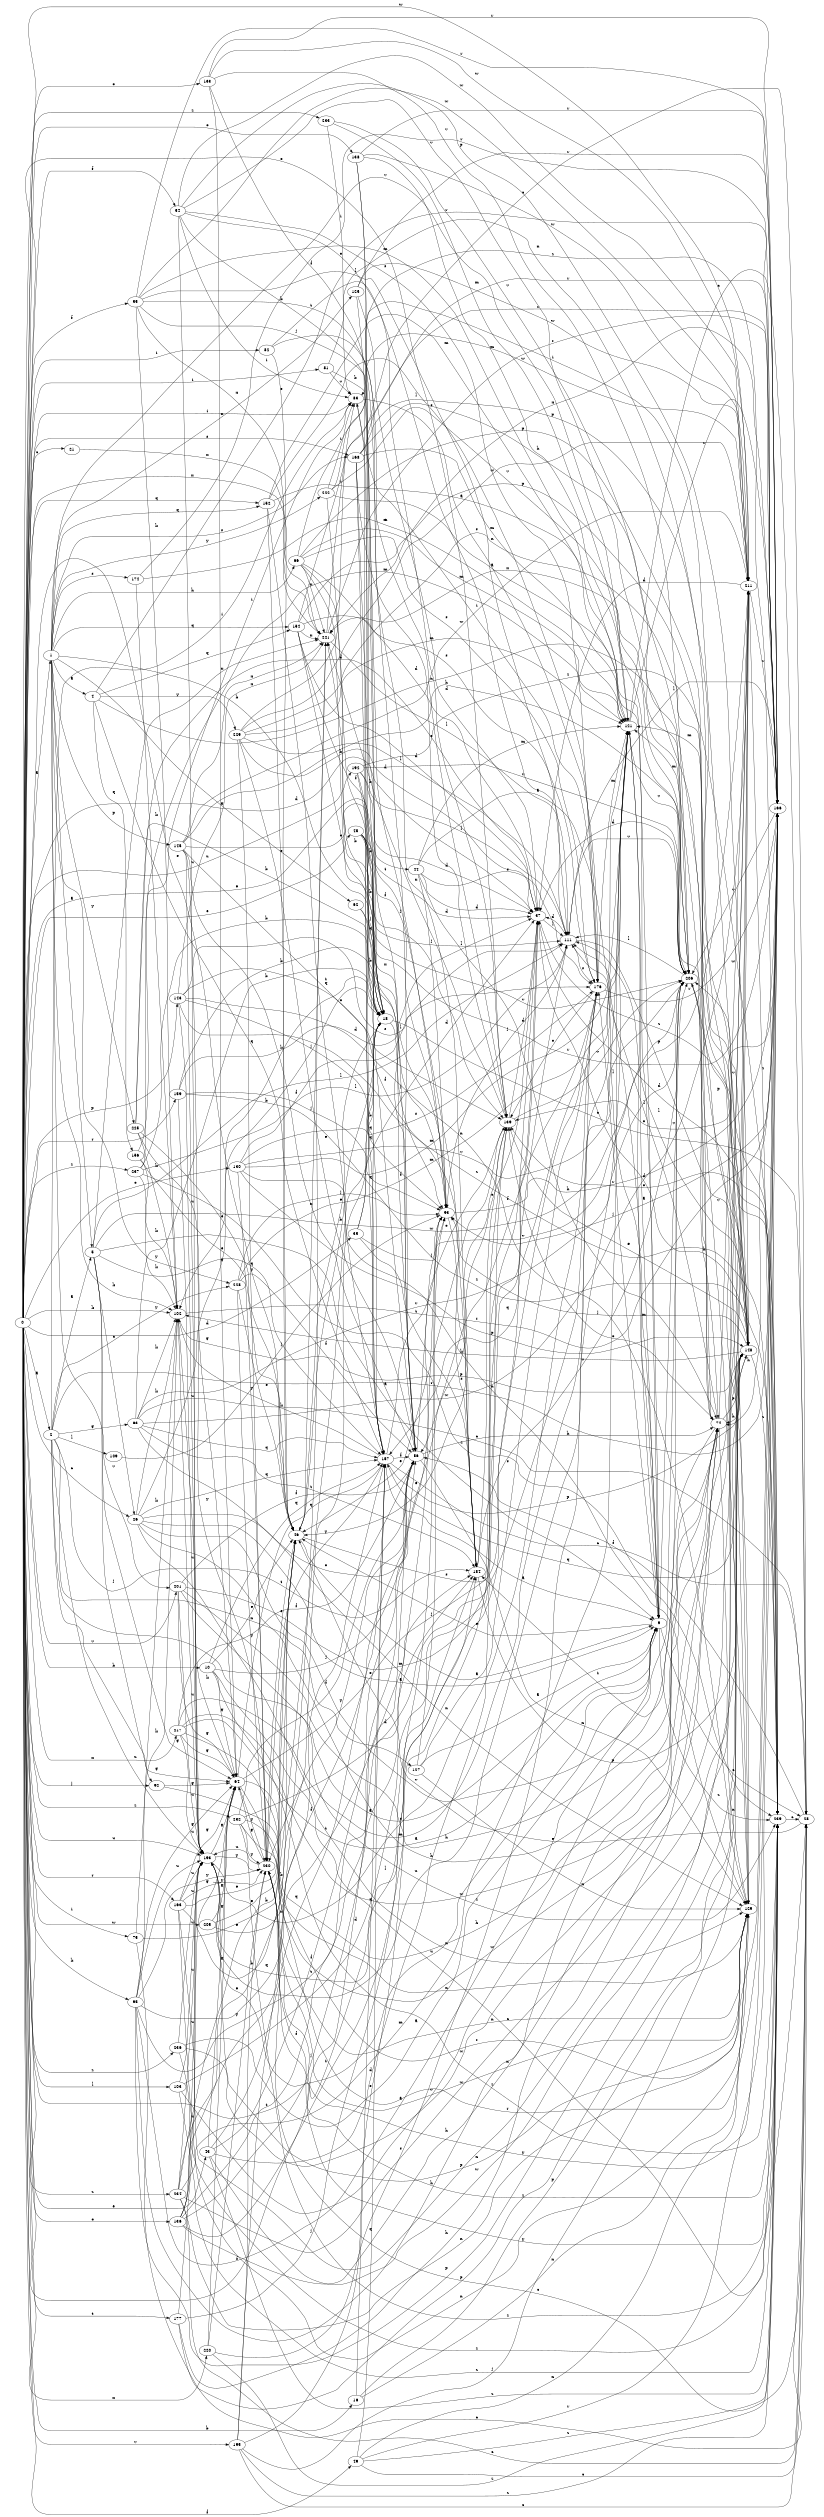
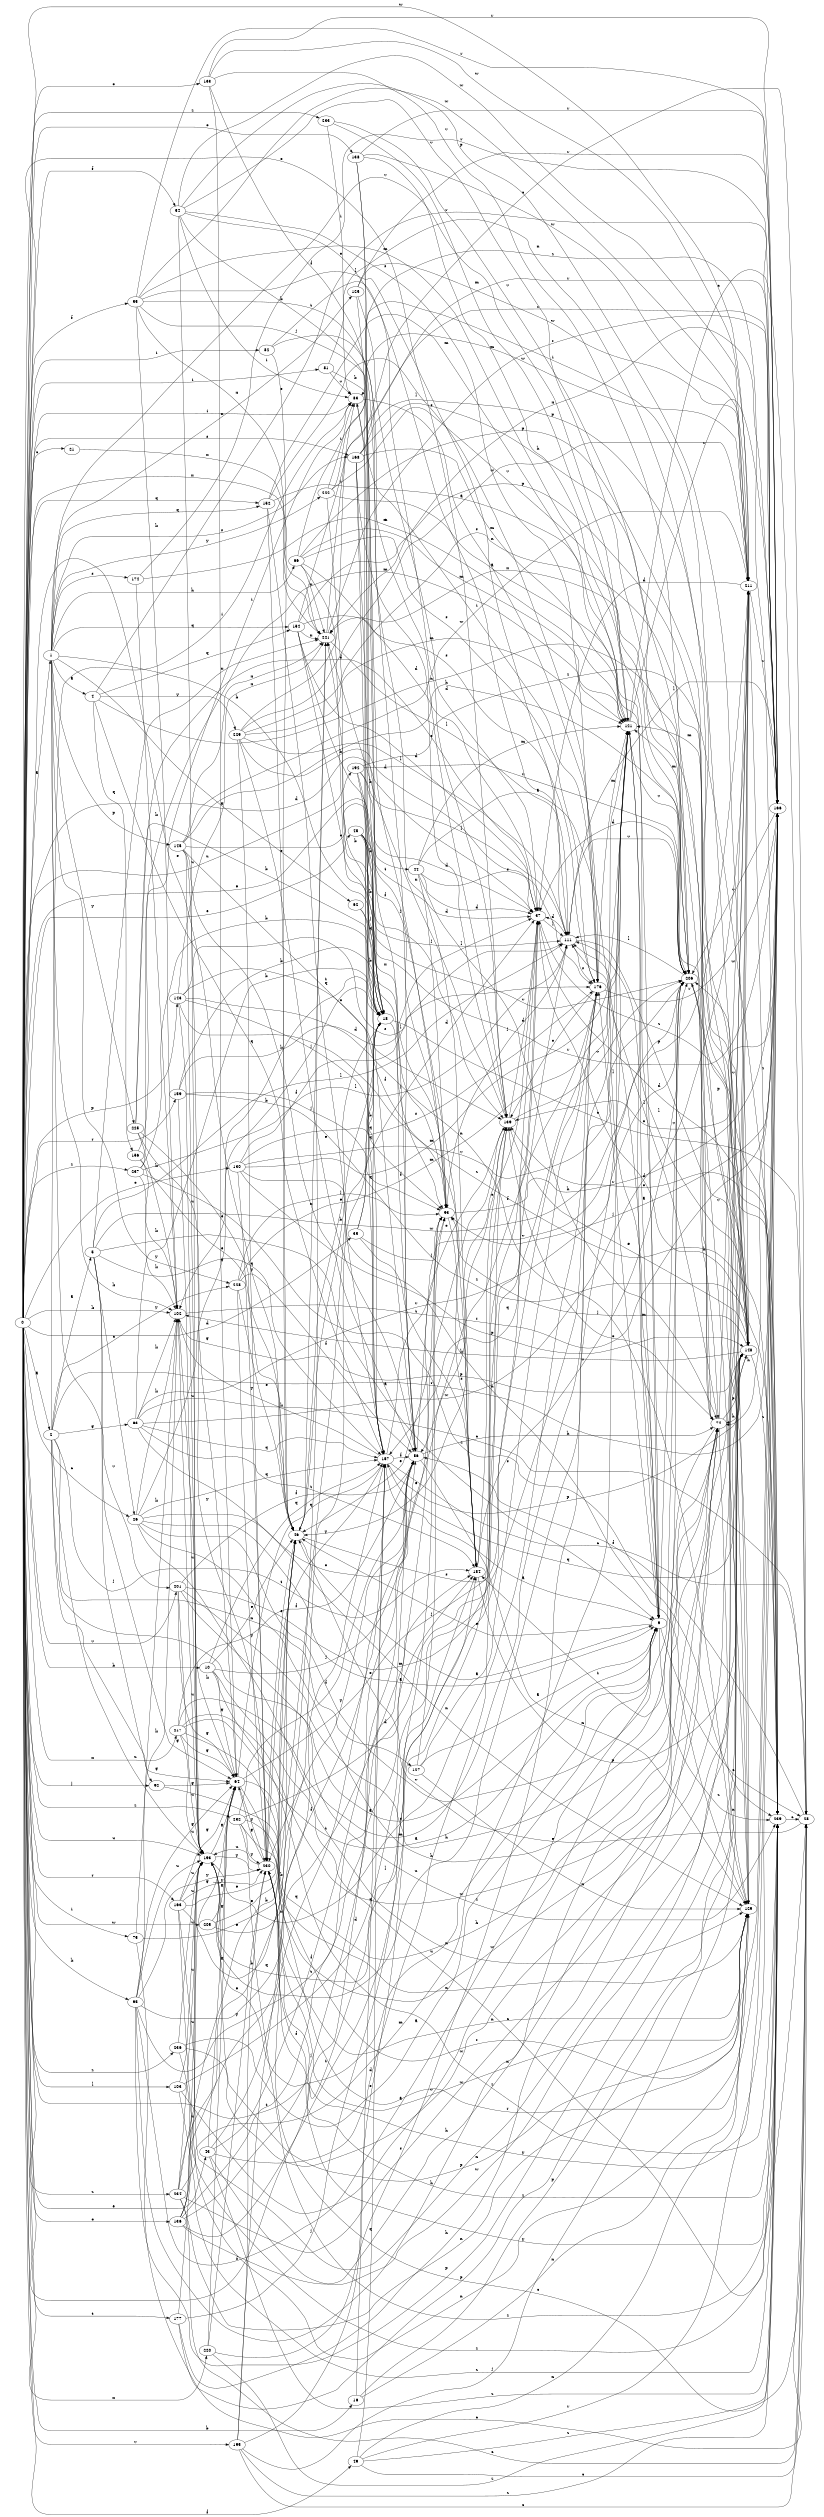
edge "1" -> "5": removed, label "a"
edge "66" -> "56": removed, label "f"
node "109": removed
